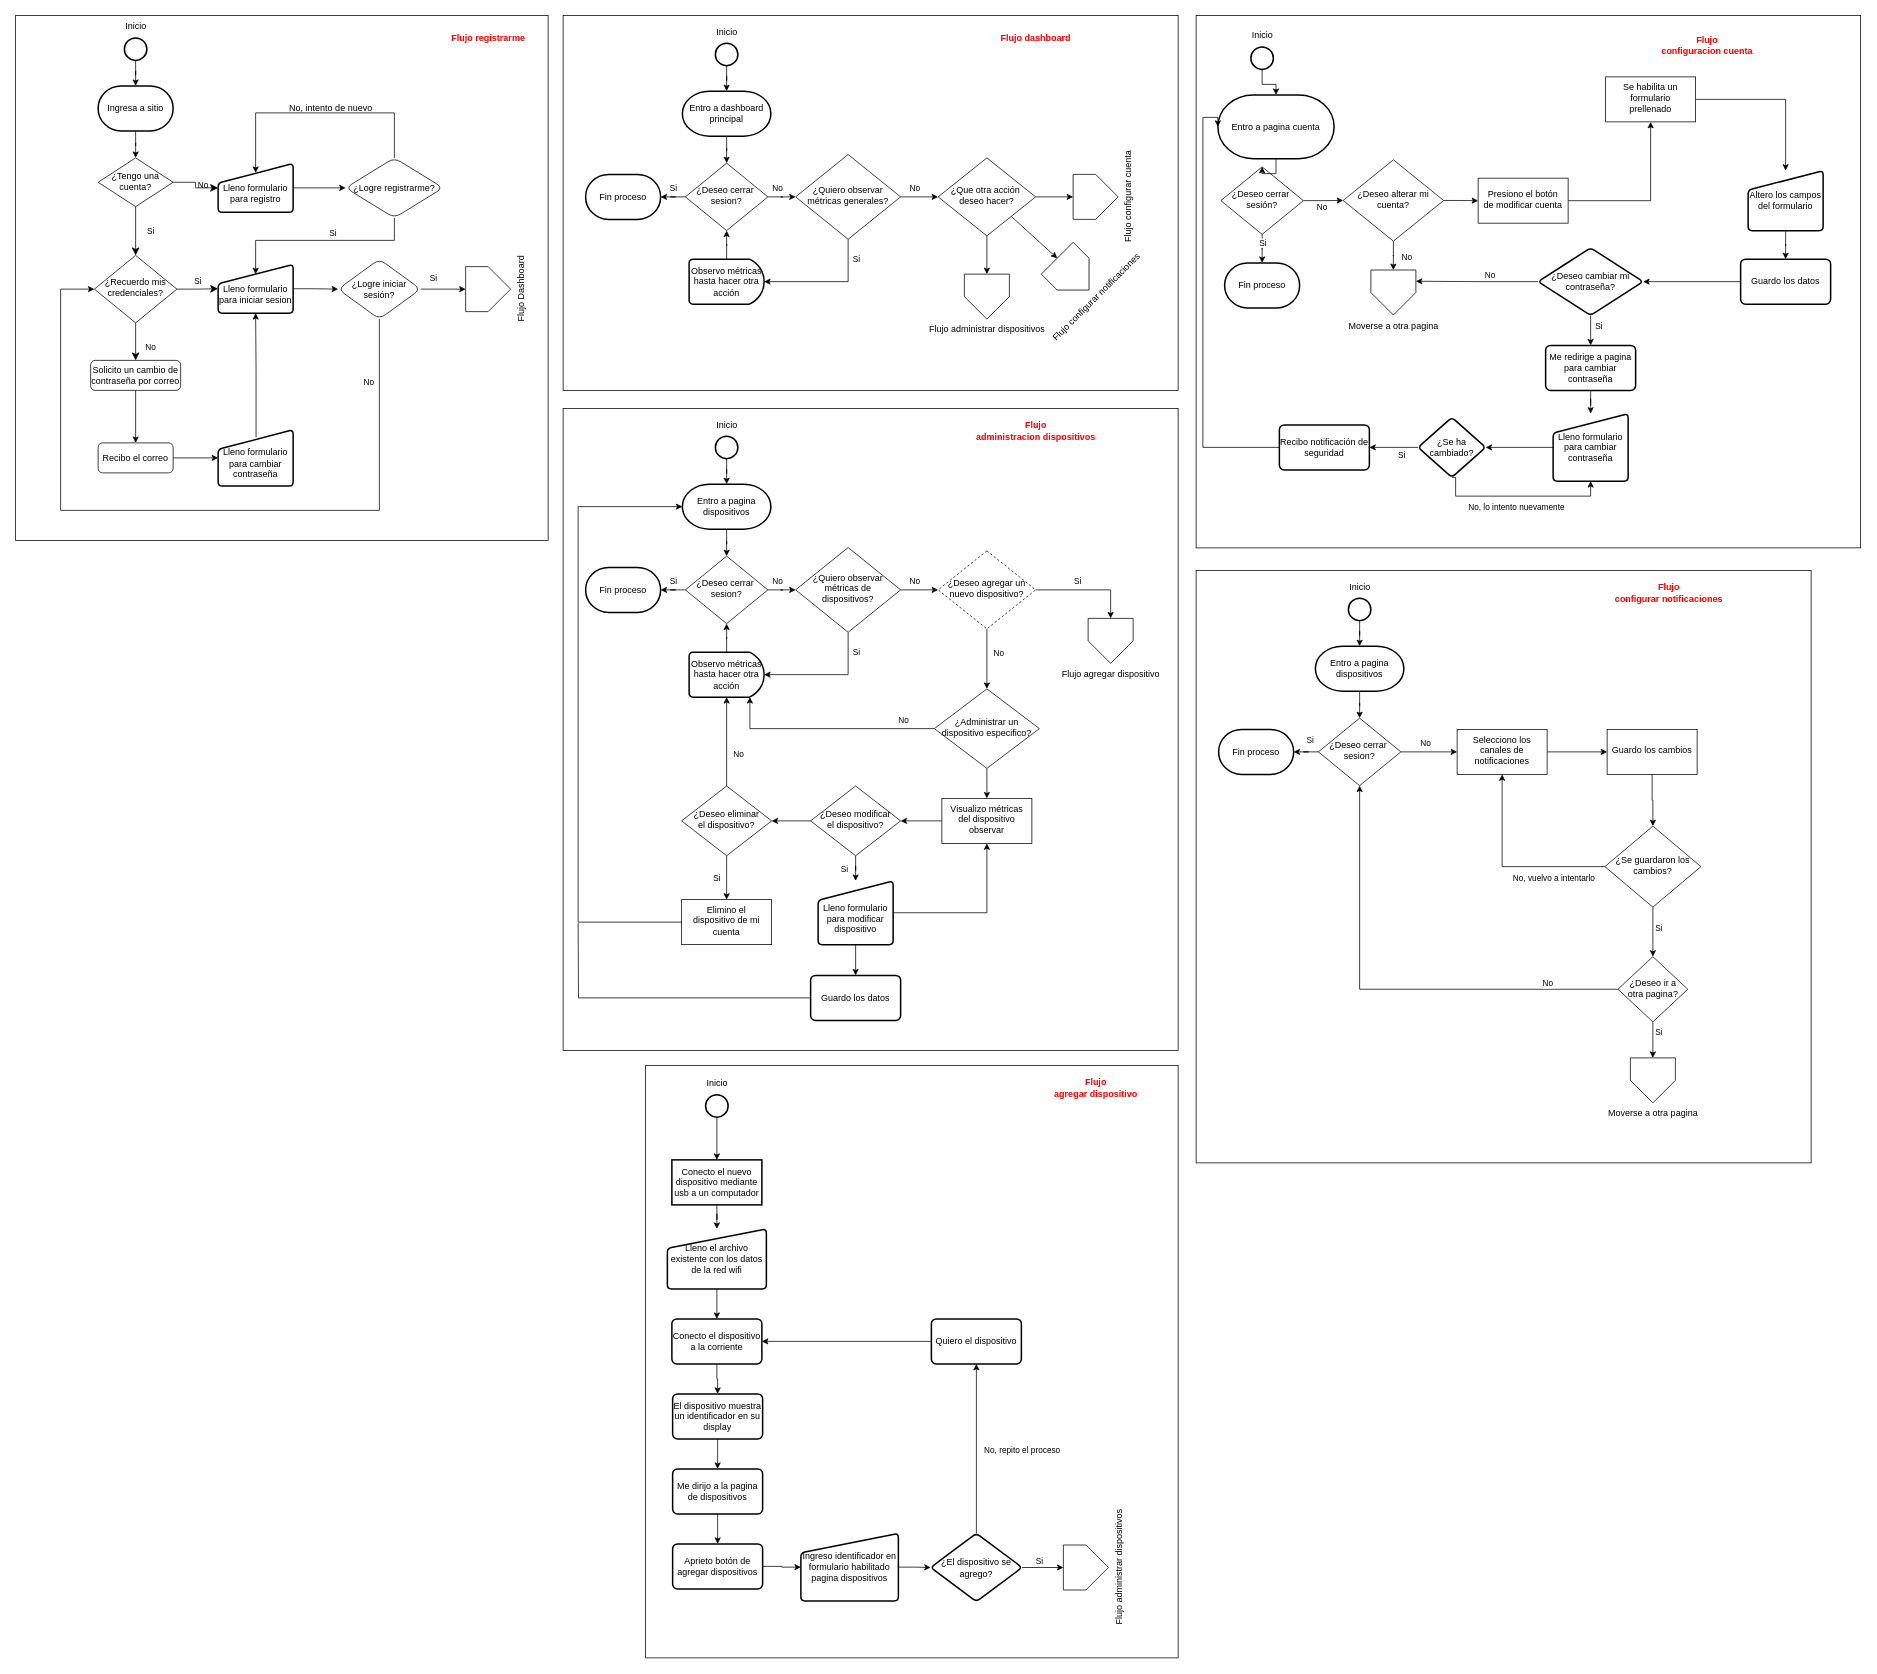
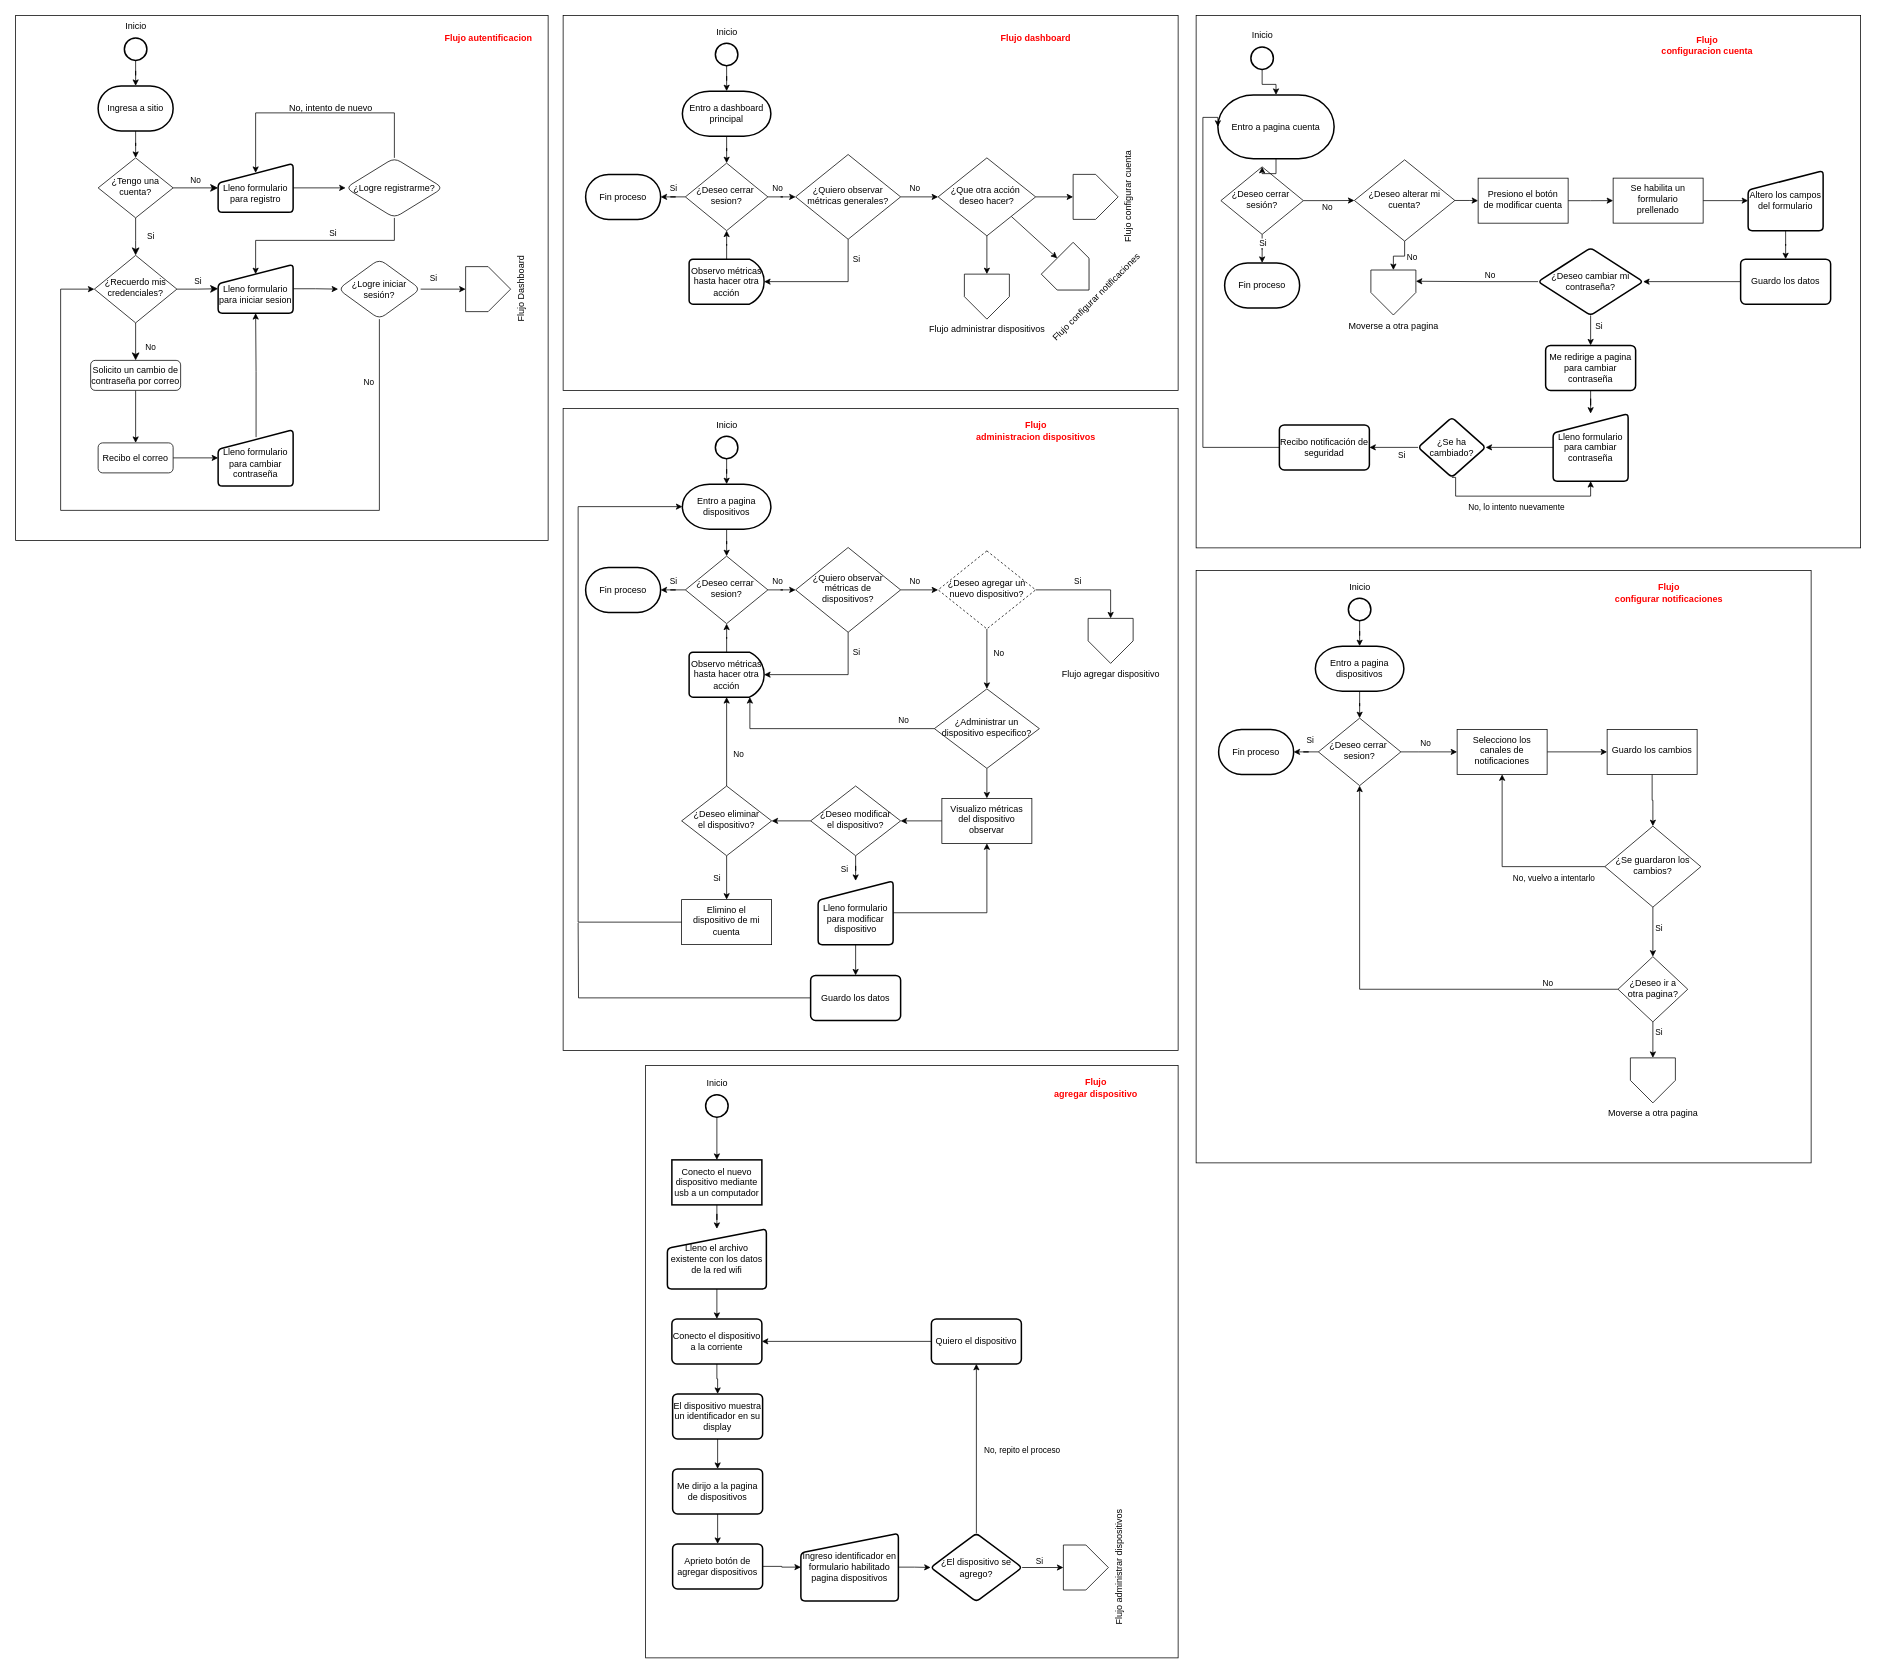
node "Flujo registrarme": label "Flujo registrarme" -> "Flujo autentificacion"
node "Se habilita un formulario prellenado": moved (1650, 99) -> (1658, 201)
node "¿Tengo una cuenta?": size 75x49 -> 75x60
node "¿Deseo alterar mi cuenta?": moved (1393, 200) -> (1404, 200)
